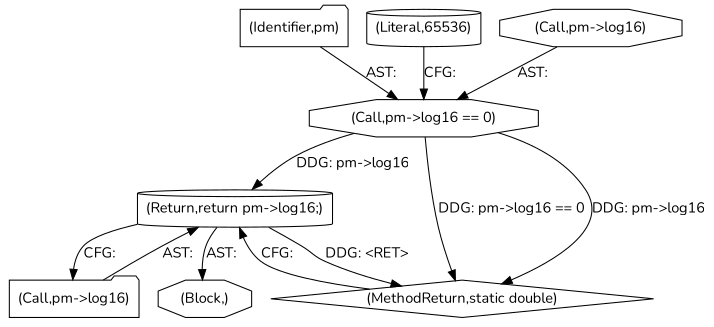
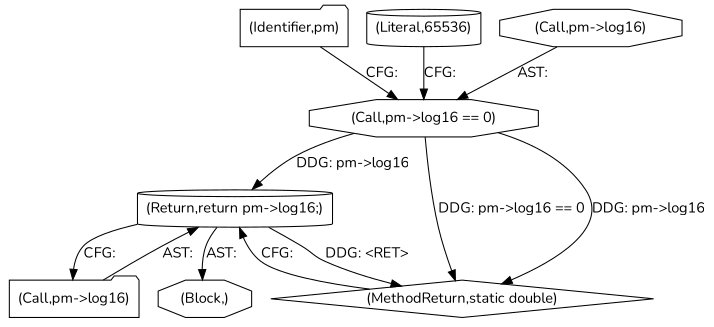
edge "(Identifier,pm)" -> "(Call,pm->log16 == 0)": label "AST: " -> "CFG: "
